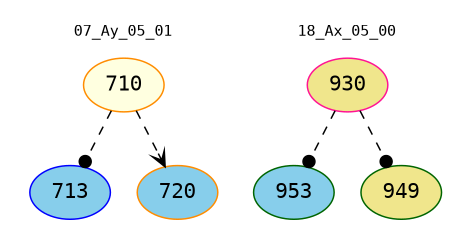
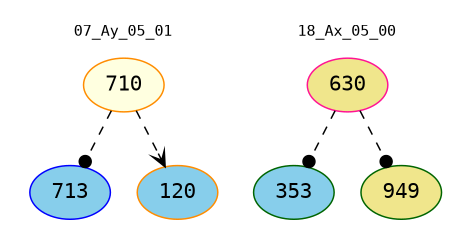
node "930": label "930" -> "630"
node "720": label "720" -> "120"
node "953": label "953" -> "353"
